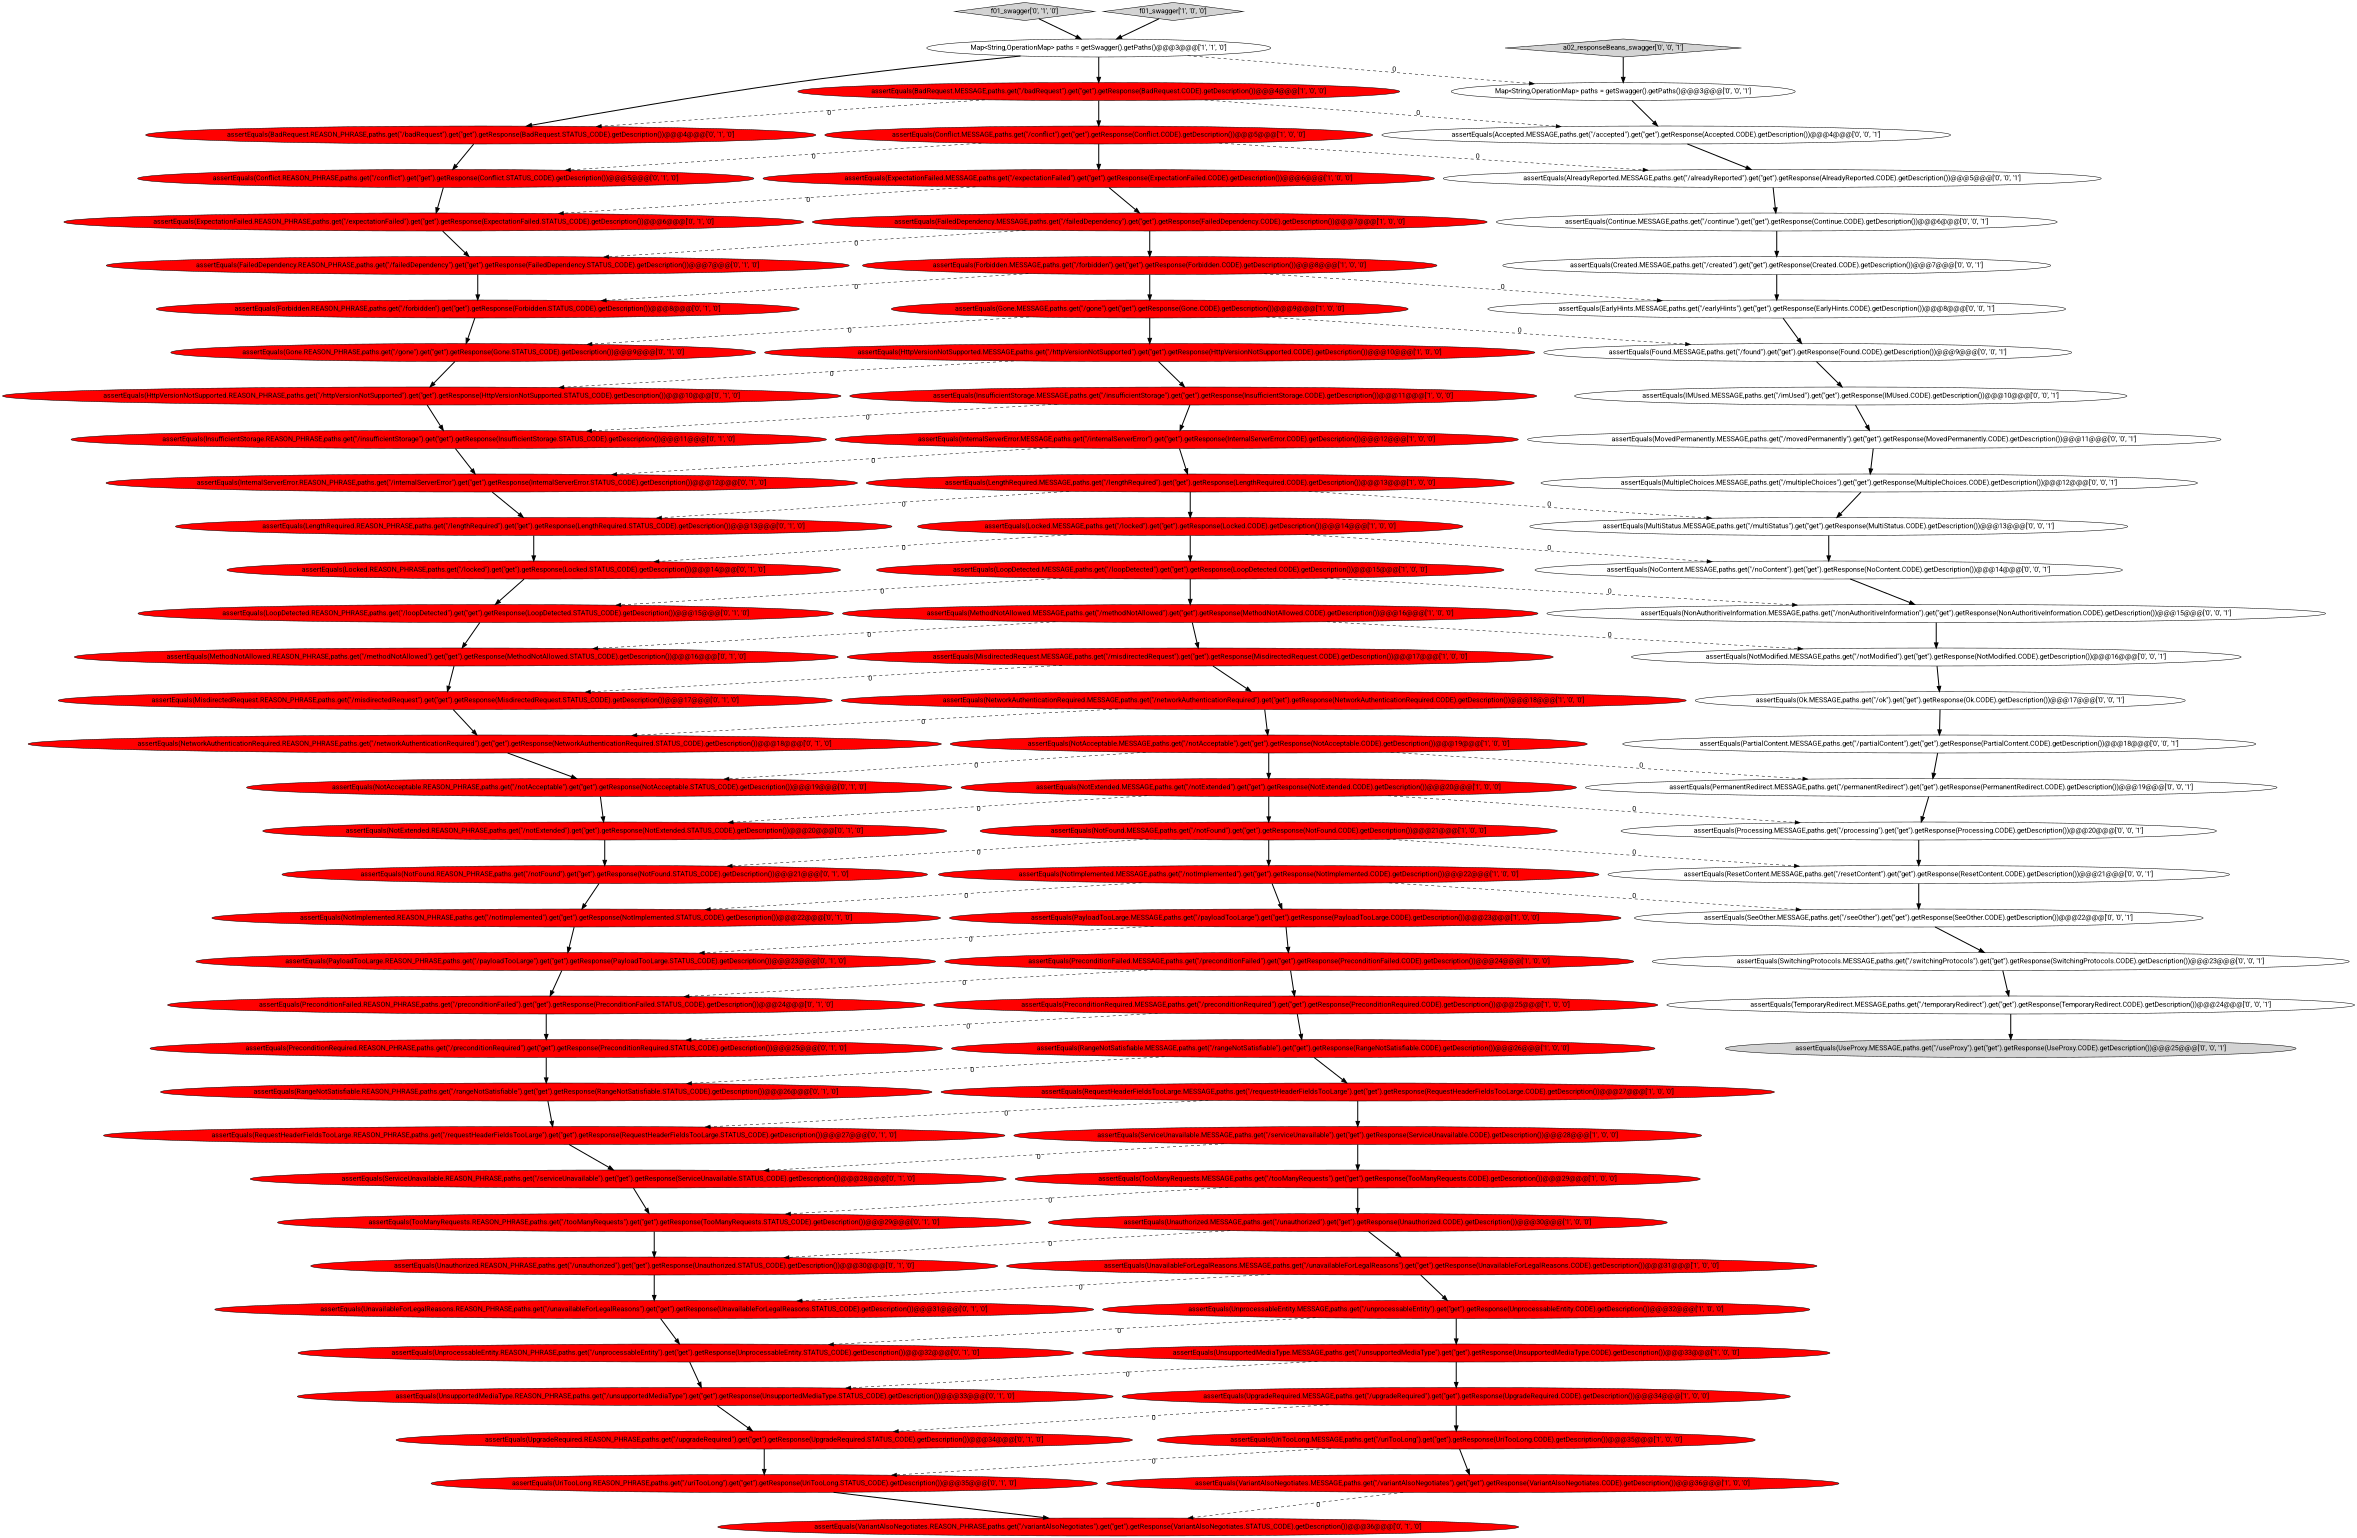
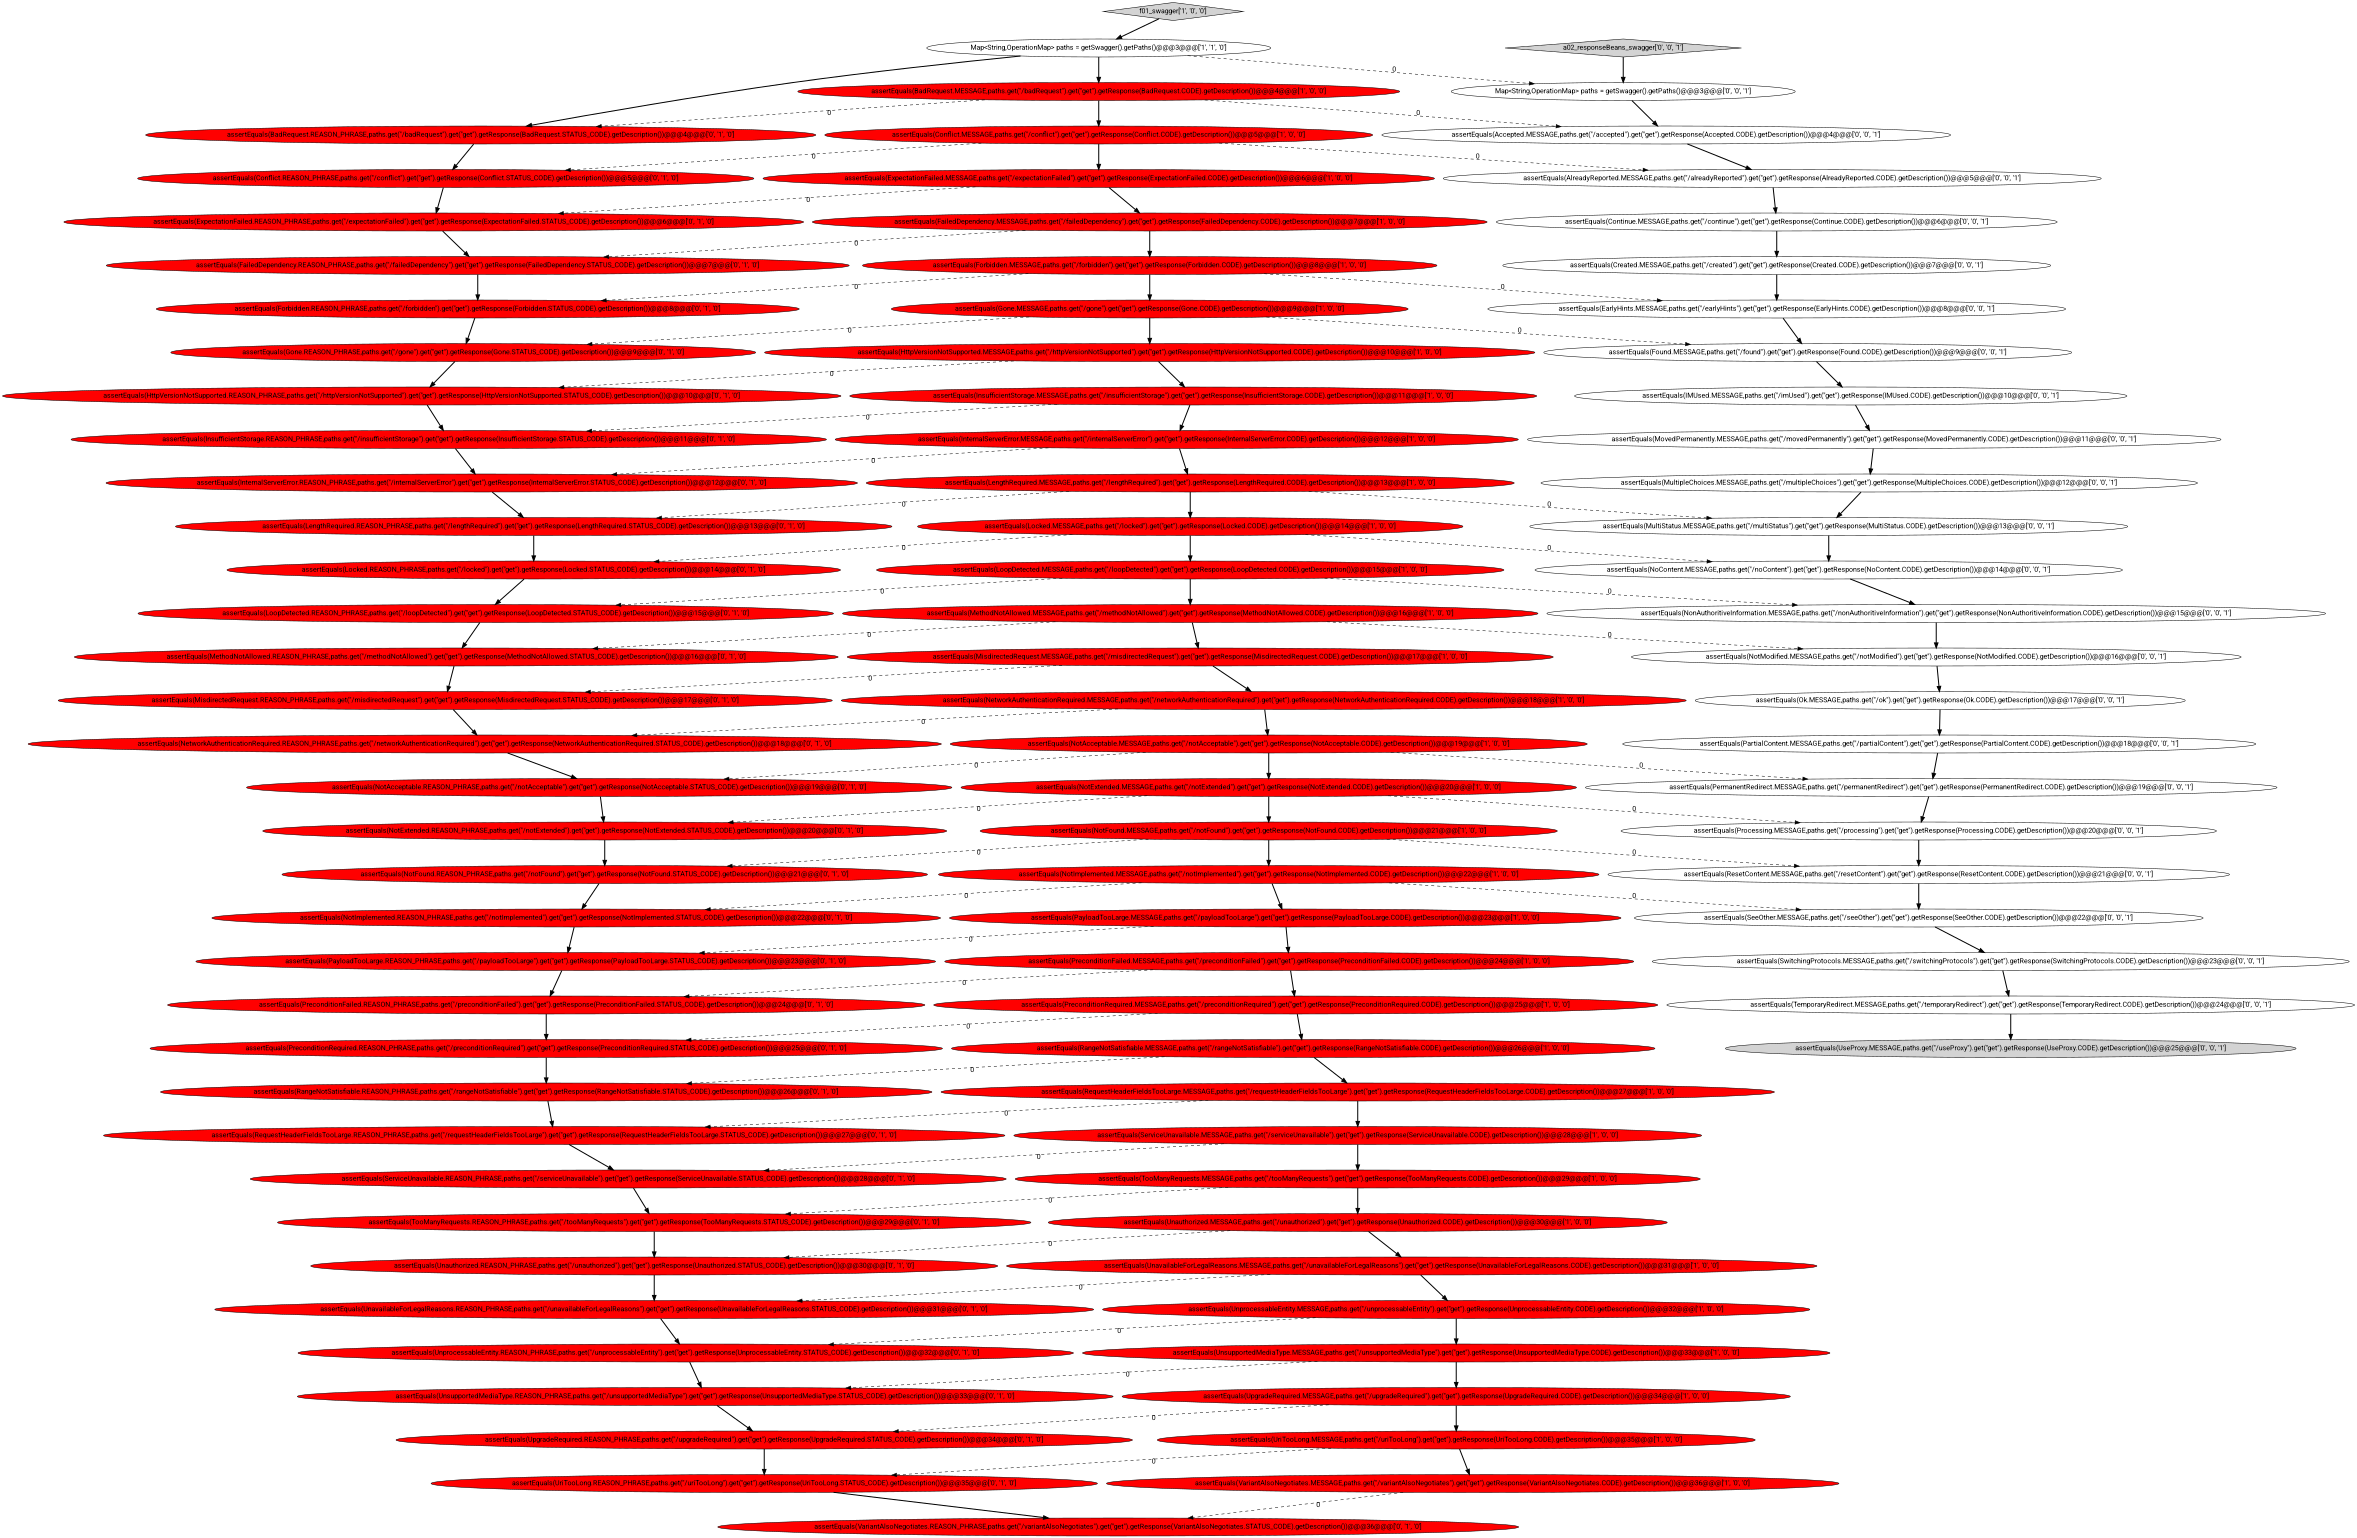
node "f01_swagger['0', '1', '0']": removed
